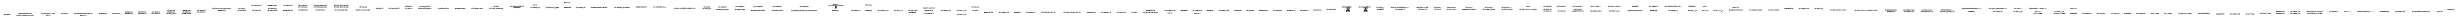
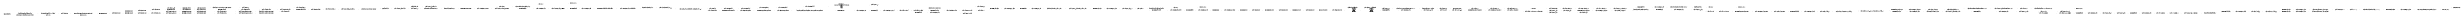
node "(<operator>.fieldAccess,elems.wps_ie_len)": added
